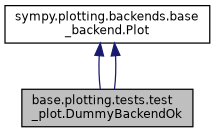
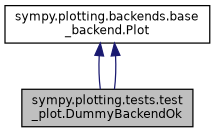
node "base.plotting.tests.test _plot.DummyBackendOk": label "base.plotting.tests.test _plot.DummyBackendOk" -> "sympy.plotting.tests.test _plot.DummyBackendOk"
